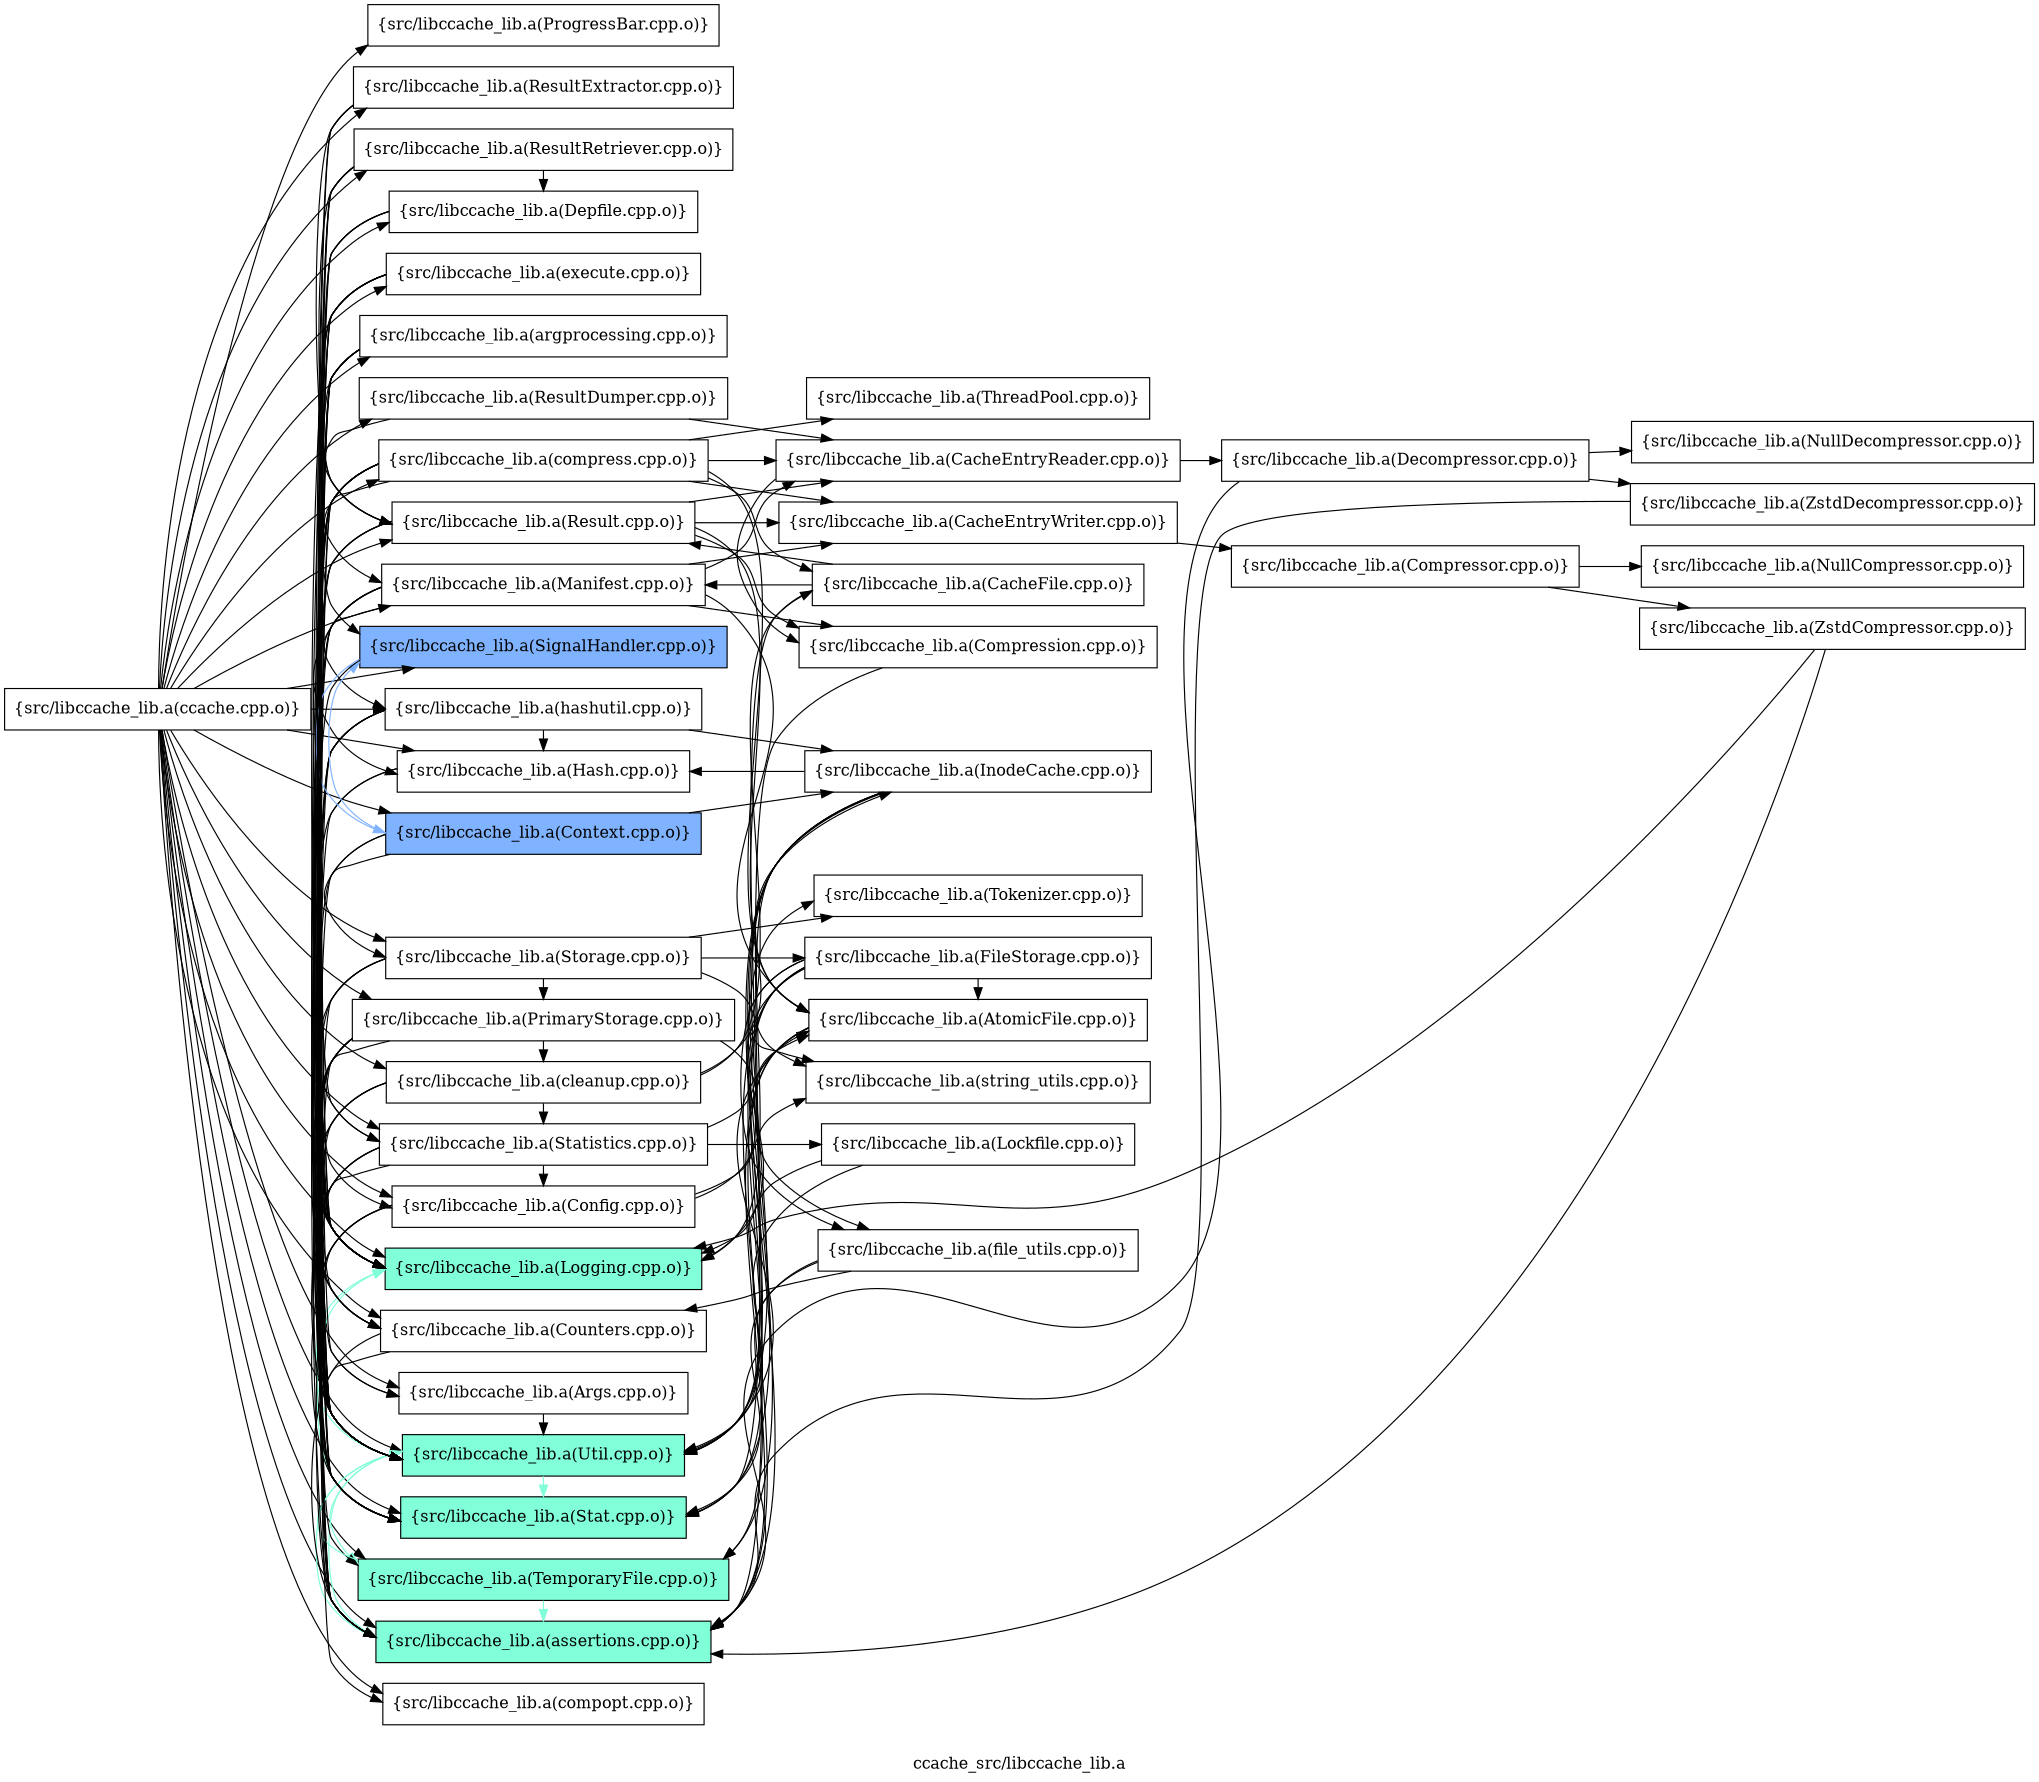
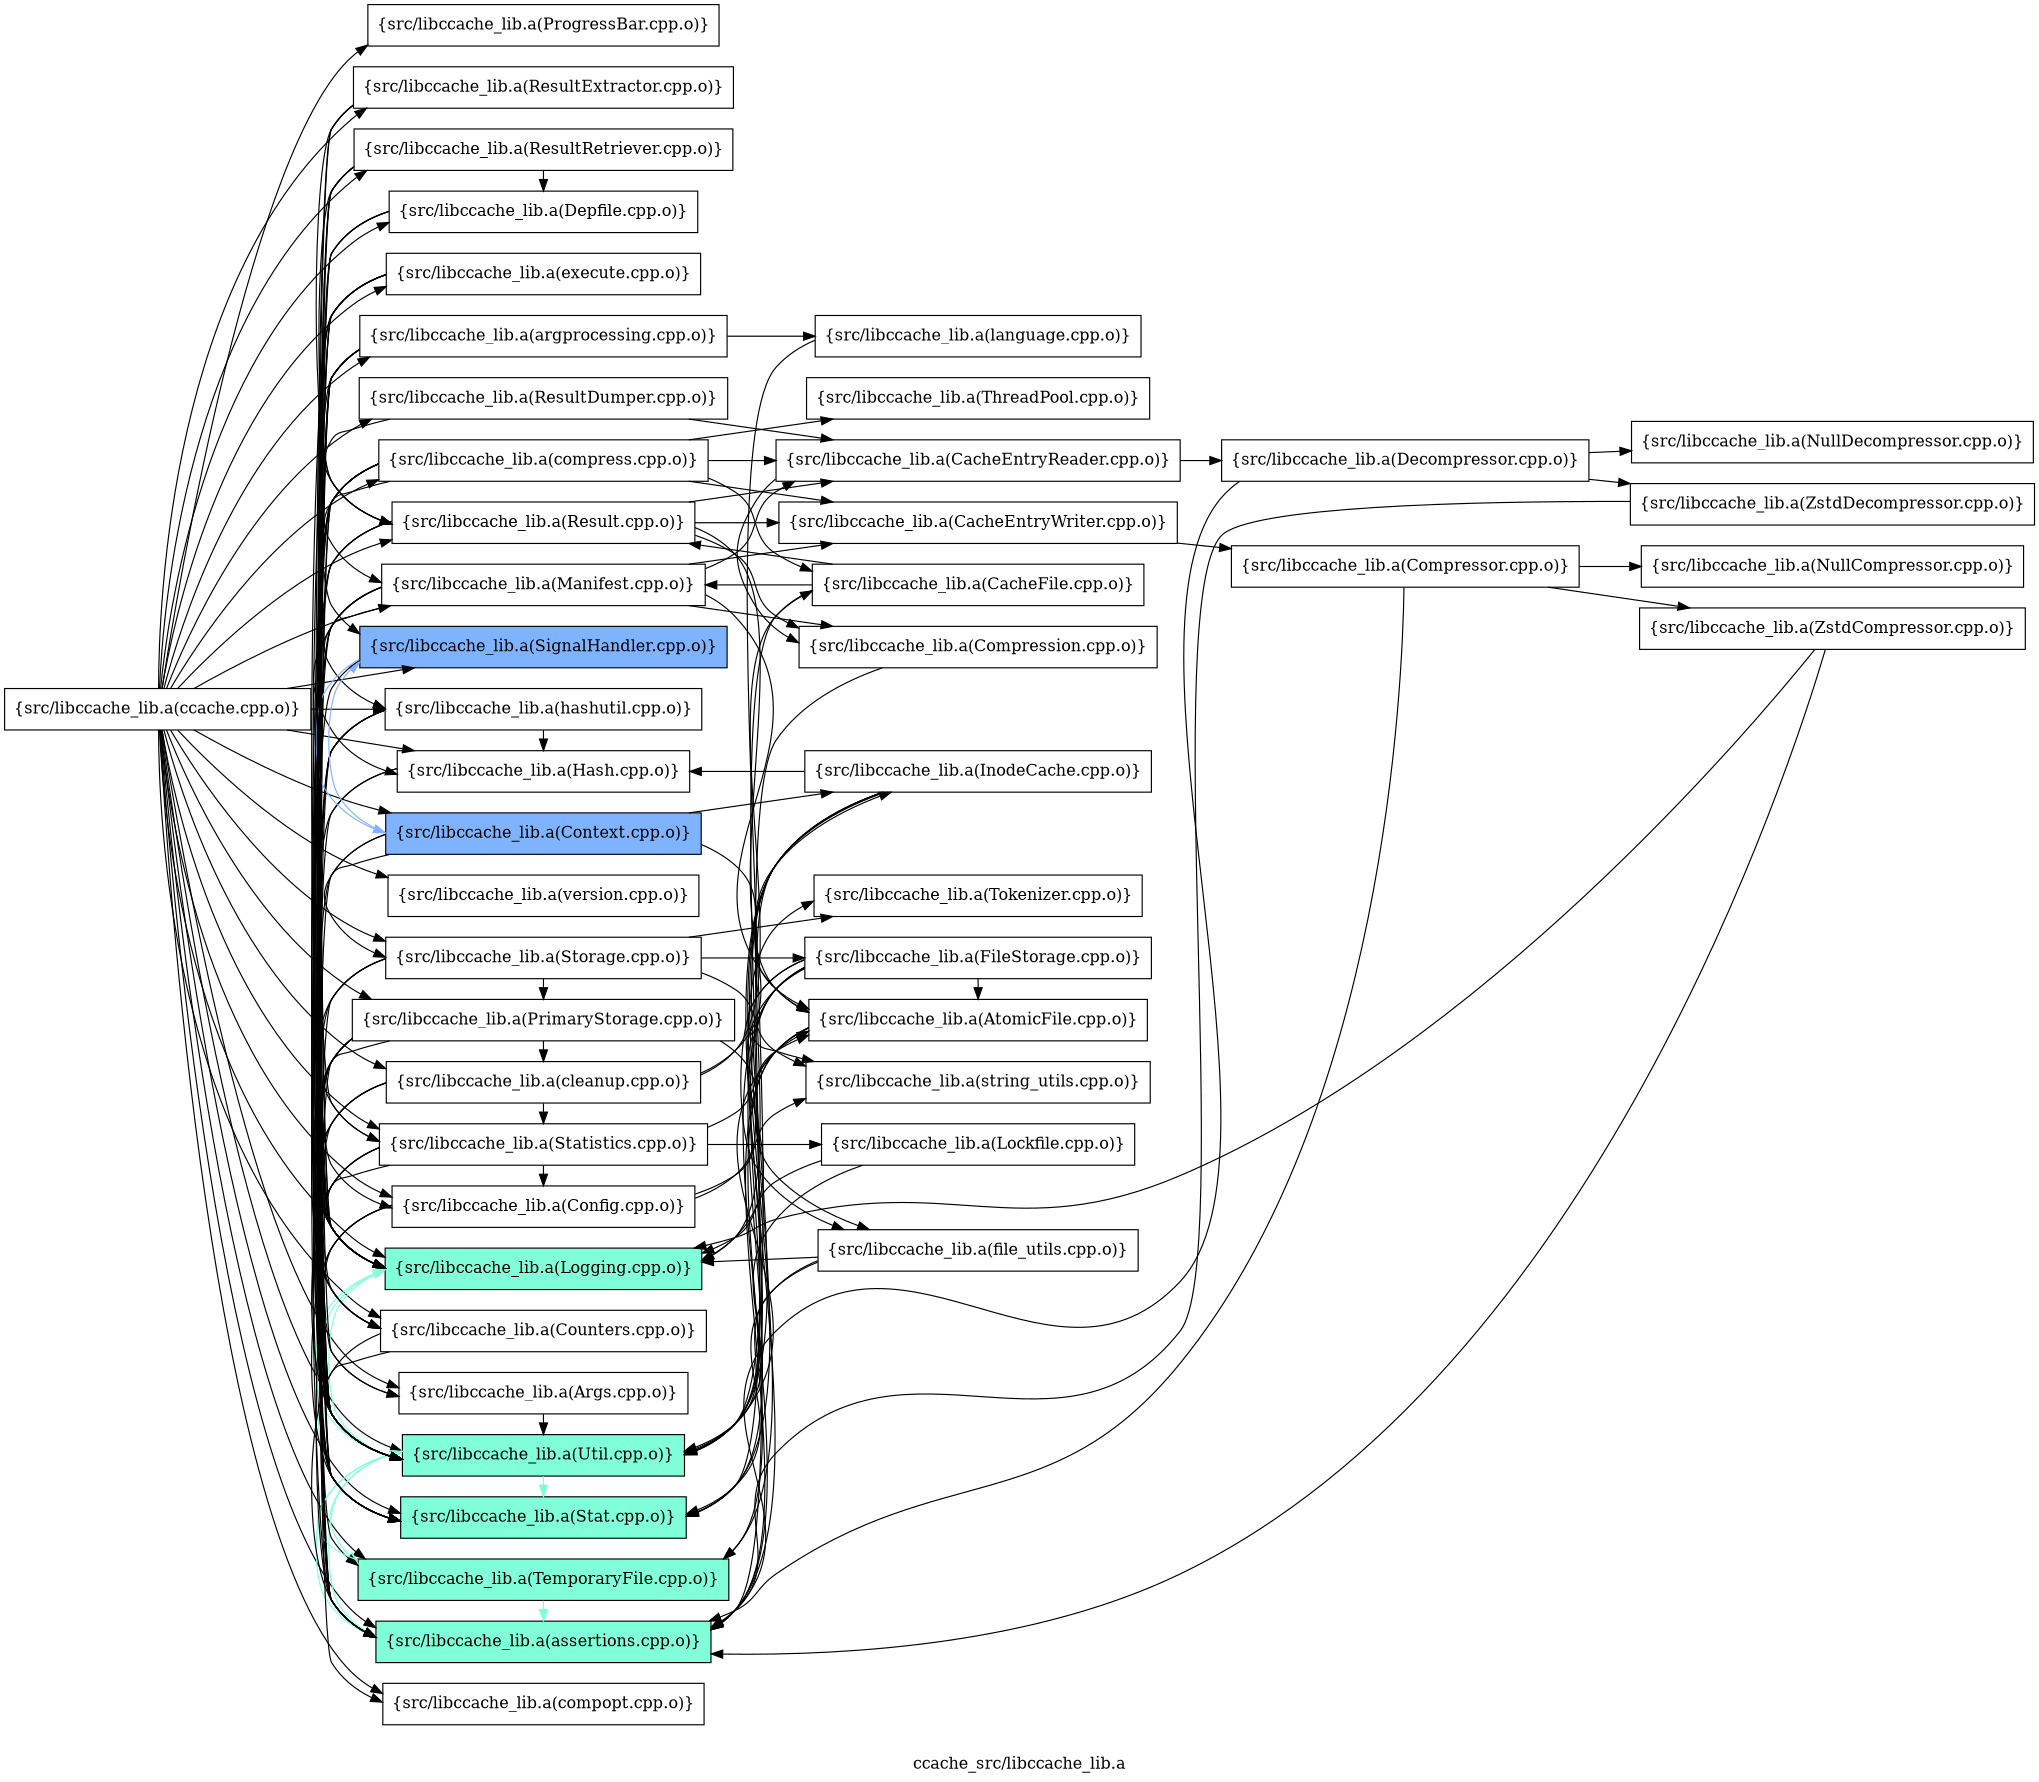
node "{src/libccache_lib.a(language.cpp.o)}": added
edge "{src/libccache_lib.a(hashutil.cpp.o)}" -> "{src/libccache_lib.a(InodeCache.cpp.o)}": removed
edge "{src/libccache_lib.a(compress.cpp.o)}" -> "{src/libccache_lib.a(AtomicFile.cpp.o)}": now "{src/libccache_lib.a(Context.cpp.o)}" -> "{src/libccache_lib.a(AtomicFile.cpp.o)}"
node "{src/libccache_lib.a(version.cpp.o)}": added
edge "{src/libccache_lib.a(Compressor.cpp.o)}" -> "{src/libccache_lib.a(assertions.cpp.o)}": added
edge "{src/libccache_lib.a(file_utils.cpp.o)}" -> "{src/libccache_lib.a(Counters.cpp.o)}": now "{src/libccache_lib.a(file_utils.cpp.o)}" -> "{src/libccache_lib.a(Logging.cpp.o)}"
edge "{src/libccache_lib.a(Logging.cpp.o)}" -> "{src/libccache_lib.a(Util.cpp.o)}": added
